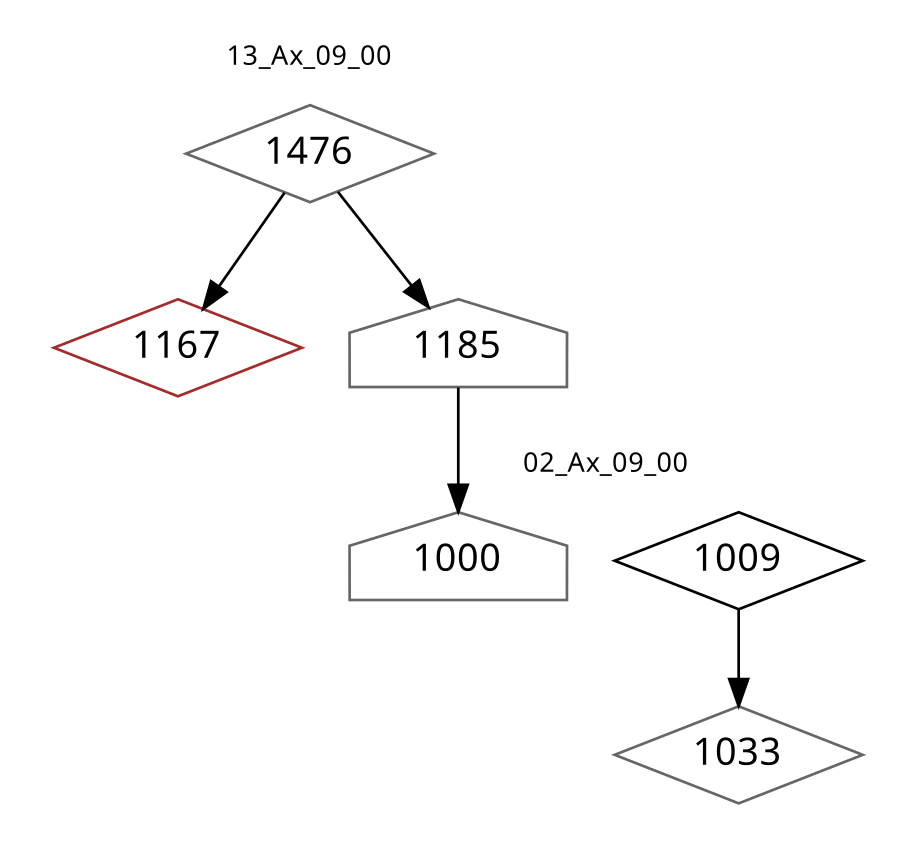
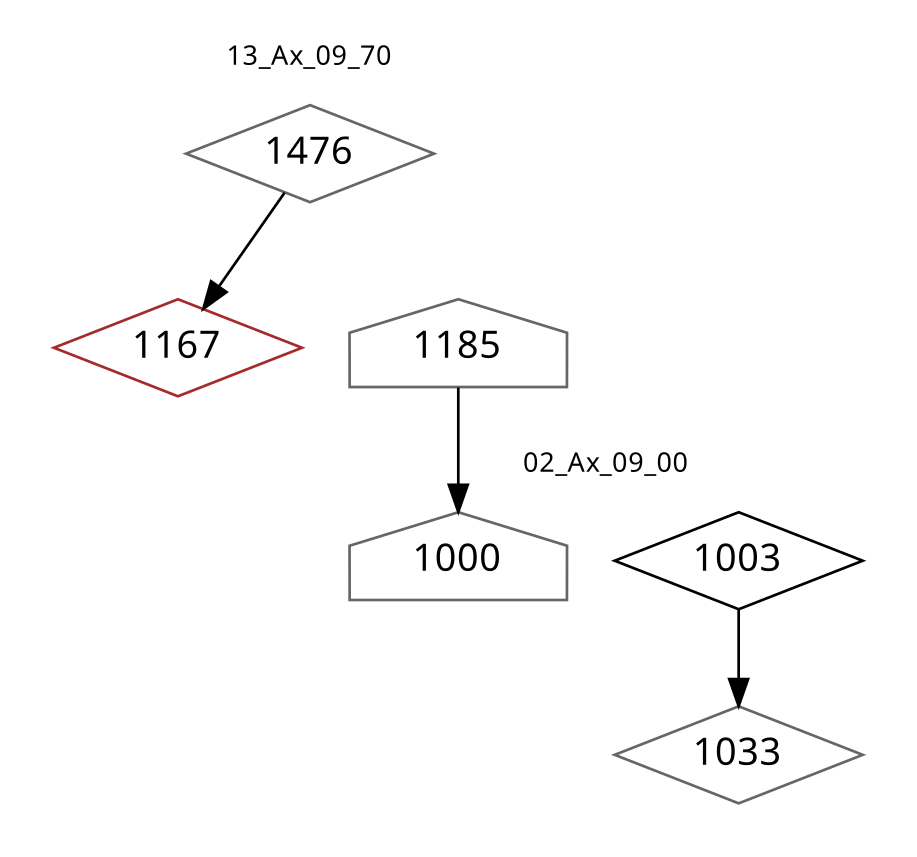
cluster "13_Ax_09_00": label "13_Ax_09_00" -> "13_Ax_09_70"
edge "1476" -> "1185": removed
node "1009": label "1009" -> "1003"
